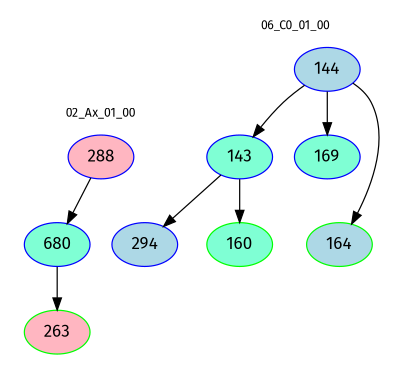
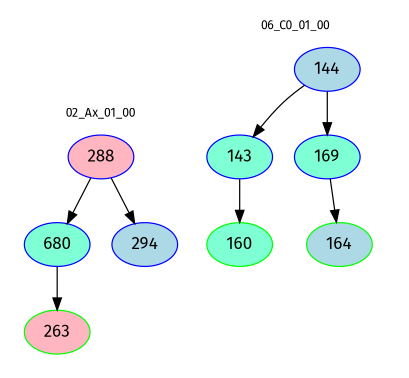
edge "144" -> "164": now "169" -> "164"
edge "143" -> "294": now "288" -> "294"
